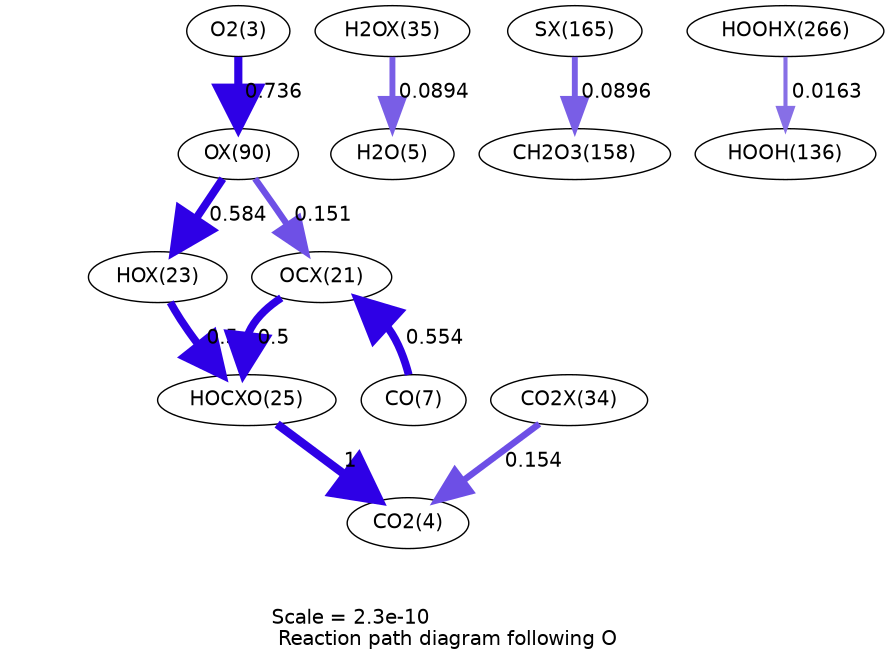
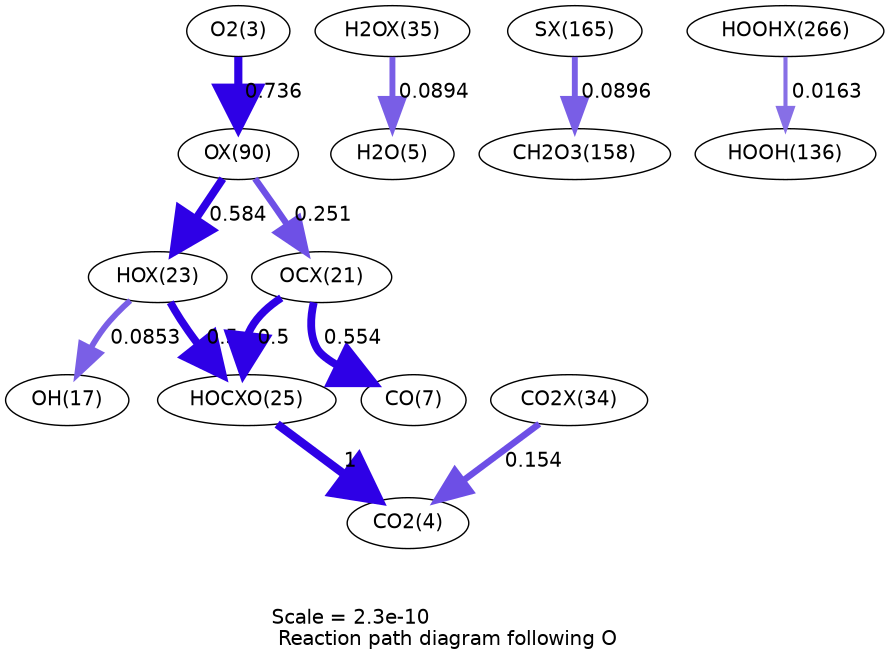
edge "OX(90)" -> "OCX(21)": label " 0.151" -> " 0.251"
edge "CO(7)" -> "OCX(21)": reversed
node "OH(17)": added
